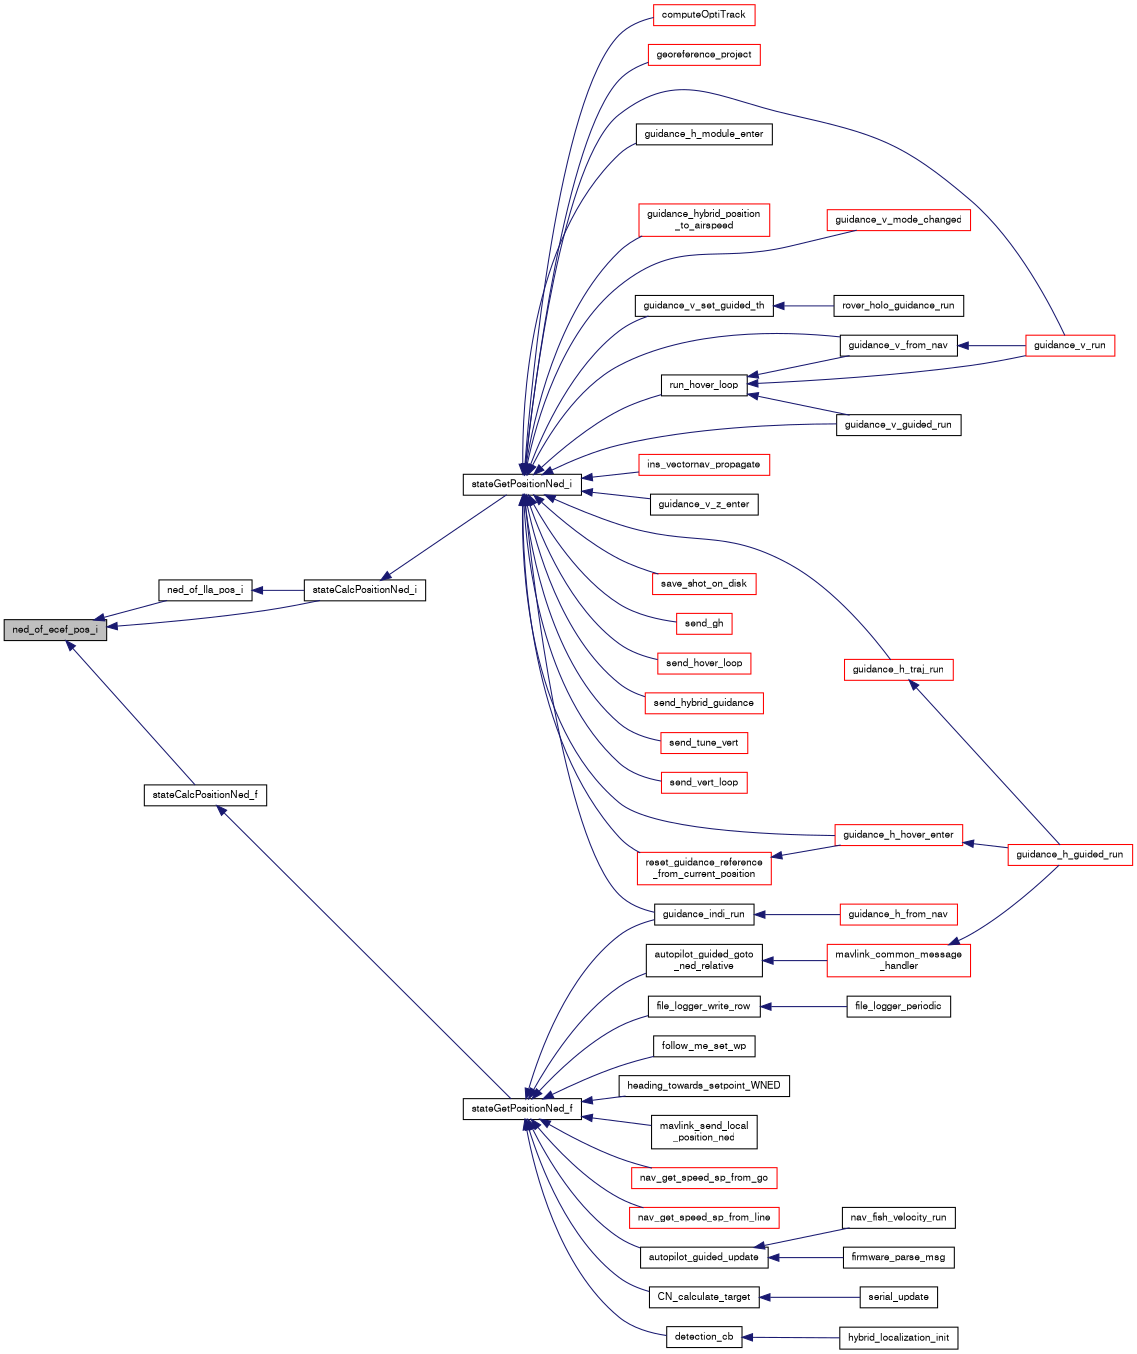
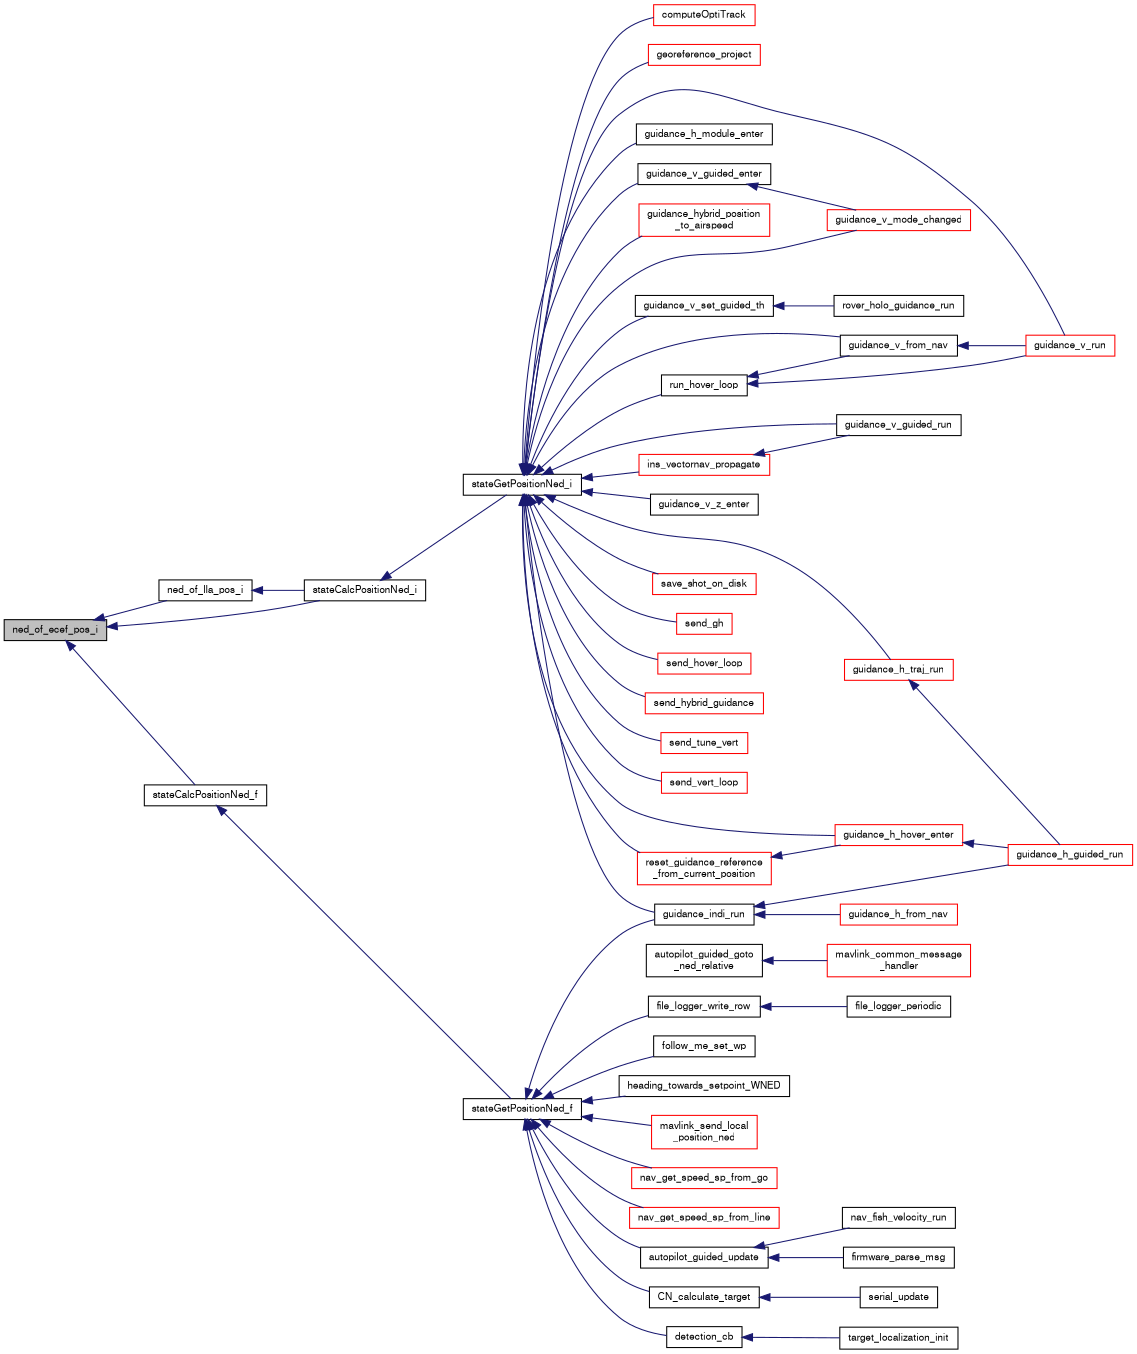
node "guidance_v_guided_enter": added
edge "guidance_v_guided_run" -> "run_hover_loop": now "guidance_v_guided_run" -> "ins_vectornav_propagate"
edge "guidance_h_guided_run" -> "mavlink_common_message _handler": now "guidance_h_guided_run" -> "guidance_indi_run"
edge "autopilot_guided_goto _ned_relative" -> "stateGetPositionNed_f": removed
node "mavlink_send_local _position_ned": color black -> red
node "hybrid_localization_init": label "hybrid_localization_init" -> "target_localization_init"
